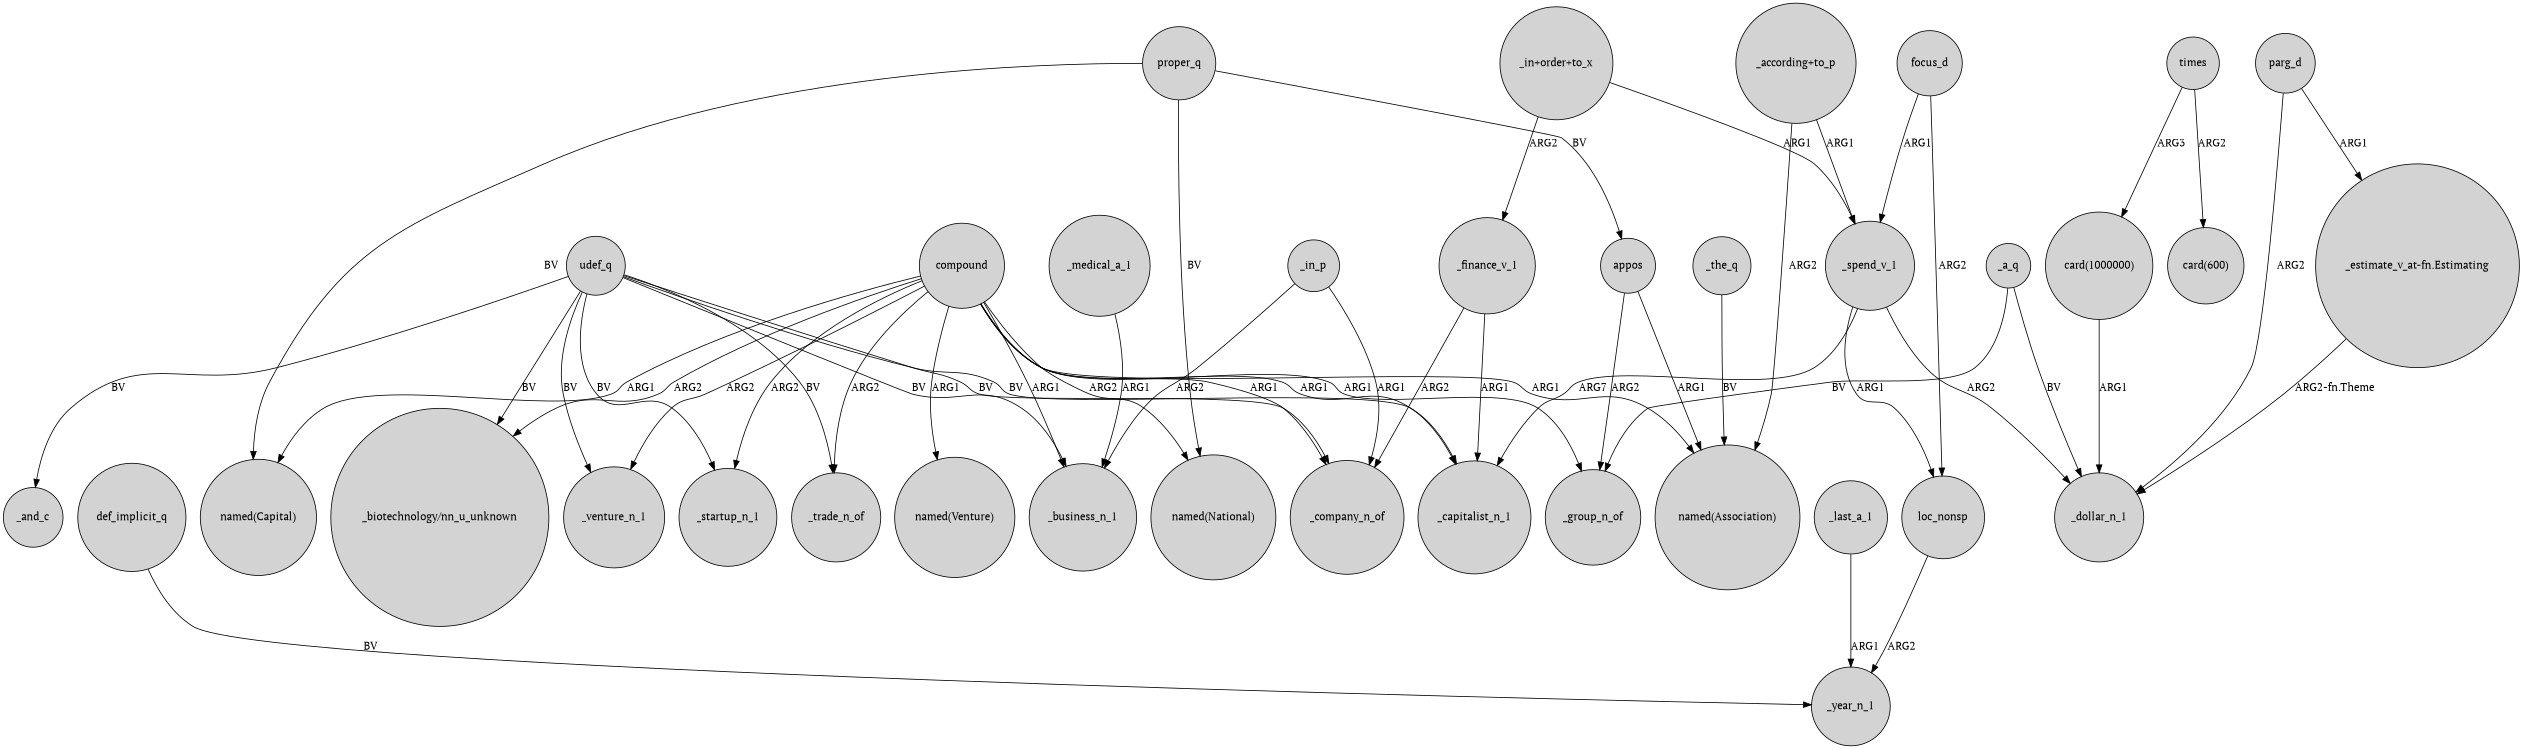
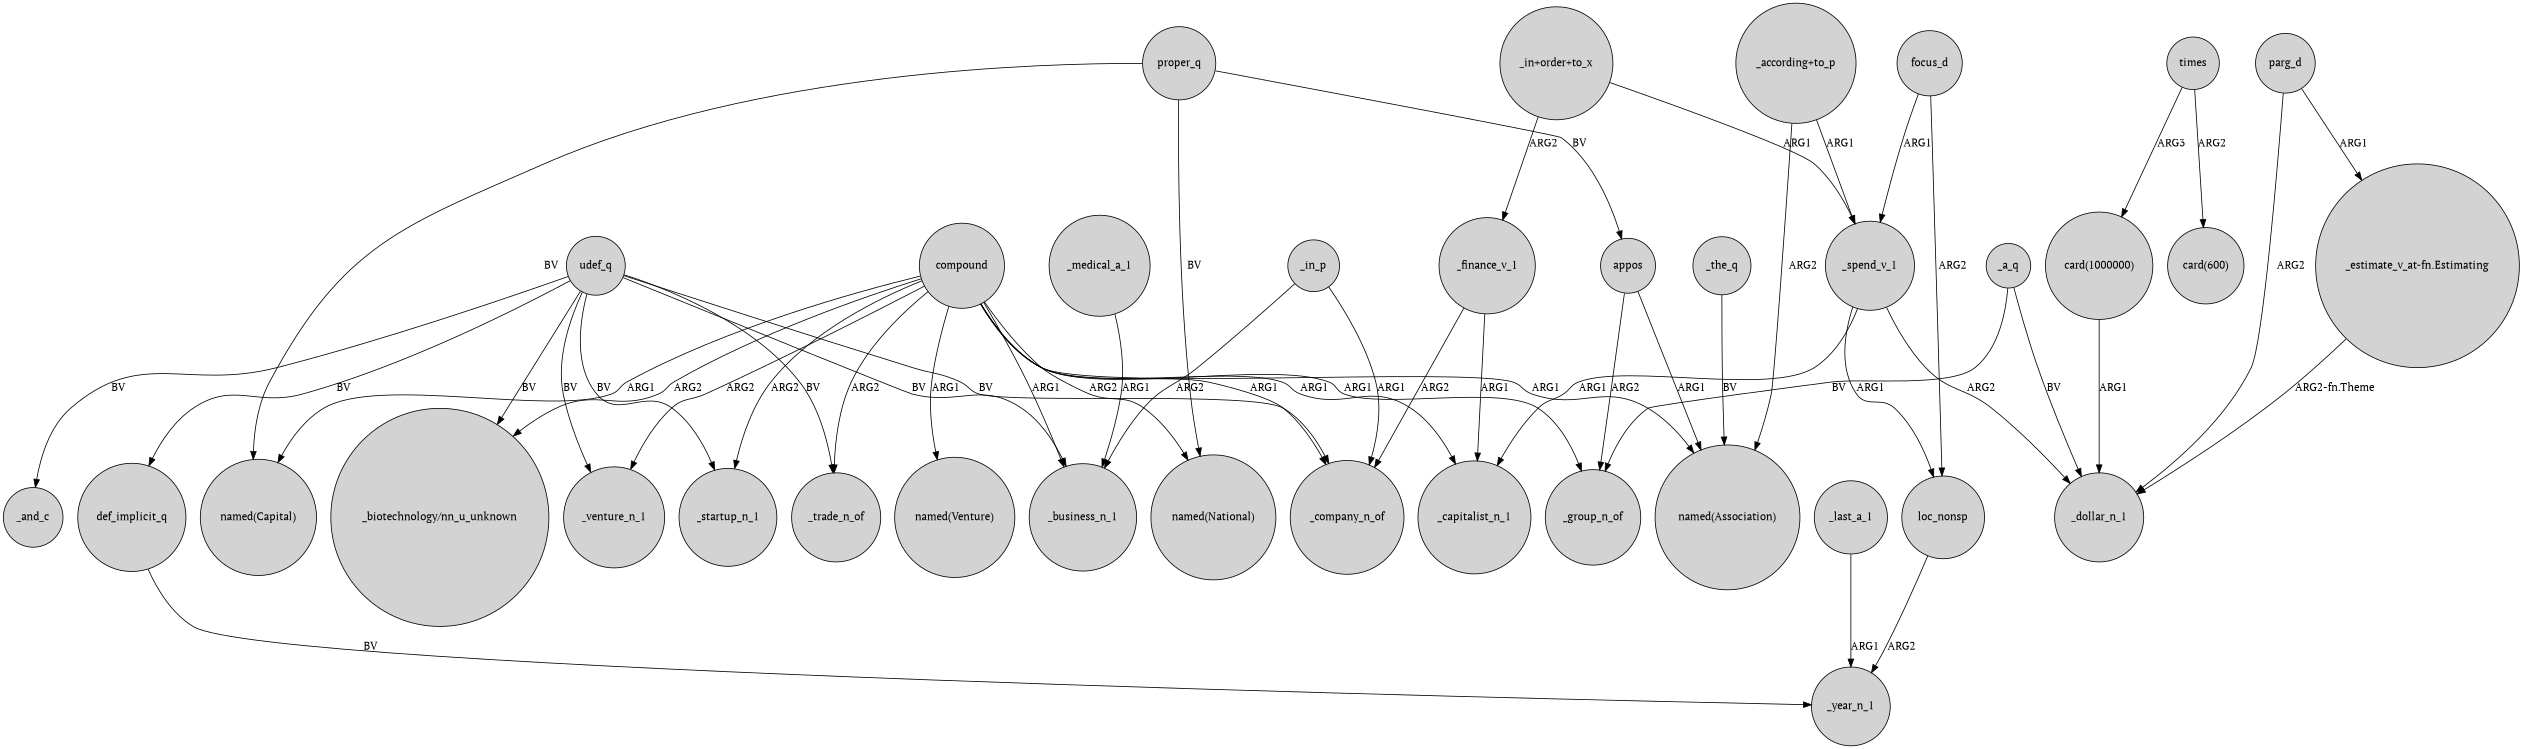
edge "udef_q" -> "_capitalist_n_1": now "udef_q" -> "def_implicit_q"
edge "_spend_v_1" -> "_capitalist_n_1": label "ARG7" -> "ARG1"
